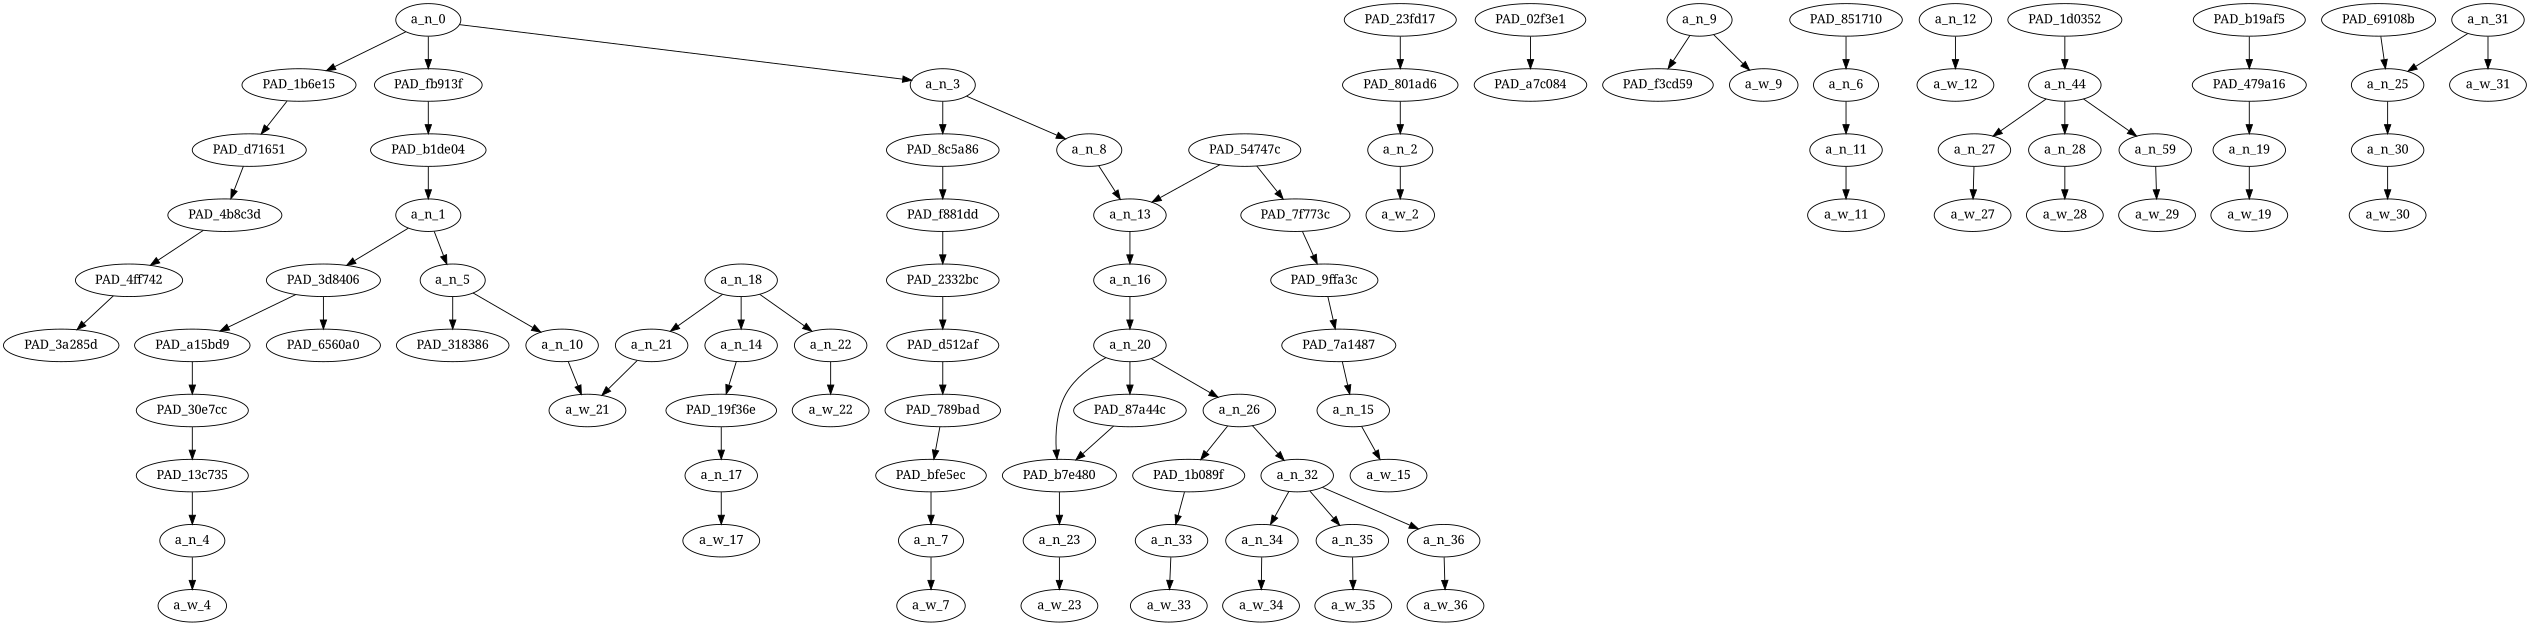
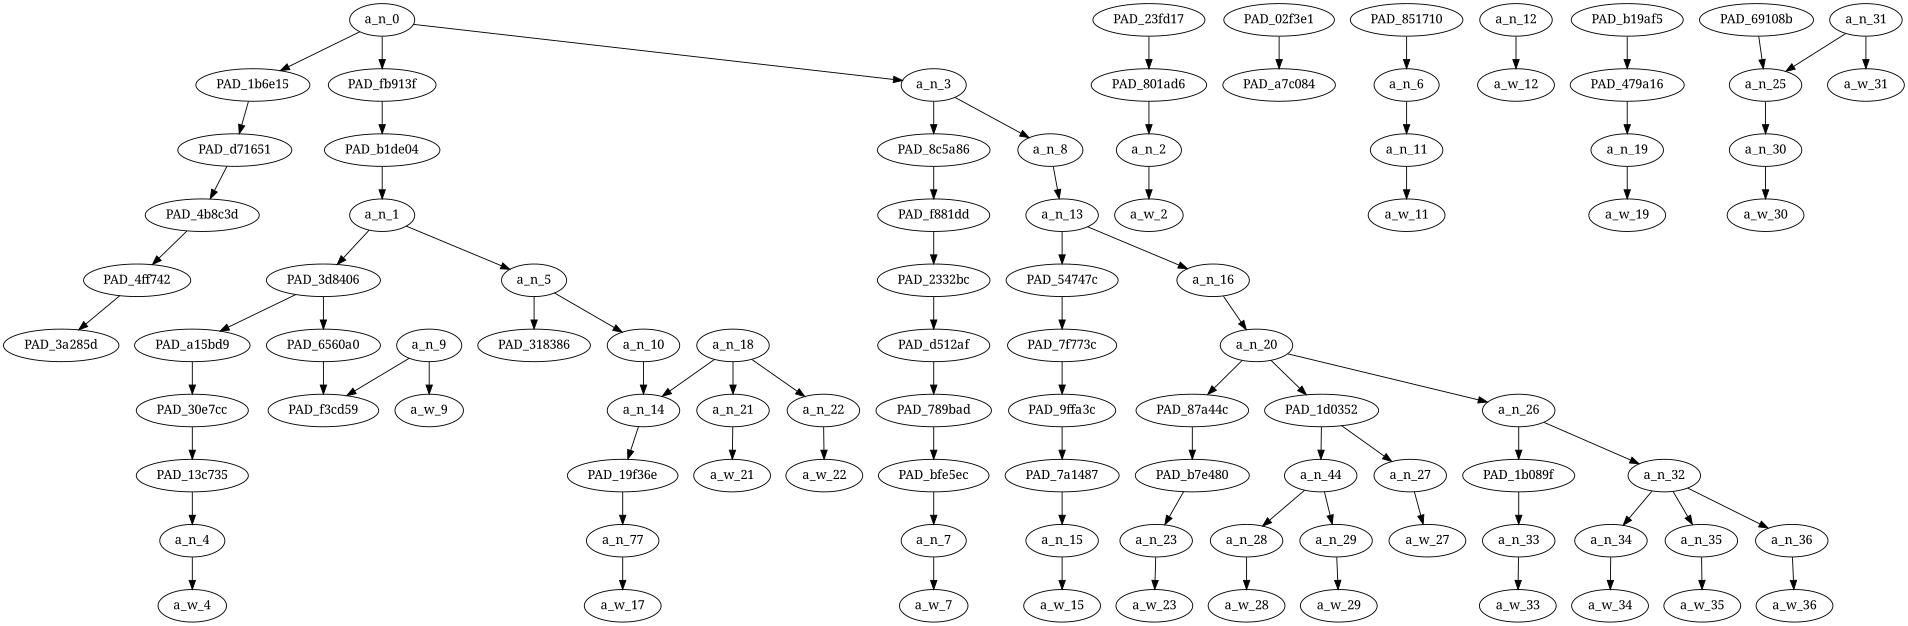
edge "a_n_44" -> "a_n_27": now "PAD_1d0352" -> "a_n_27"
node "a_n_59": label "a_n_59" -> "a_n_29"
edge "PAD_54747c" -> "a_n_13": reversed
edge "PAD_6560a0" -> "PAD_f3cd59": added
edge "a_n_10" -> "a_w_21": now "a_n_10" -> "a_n_14"
edge "a_n_20" -> "PAD_b7e480": now "a_n_20" -> "PAD_1d0352"
node "a_n_17": label "a_n_17" -> "a_n_77"
